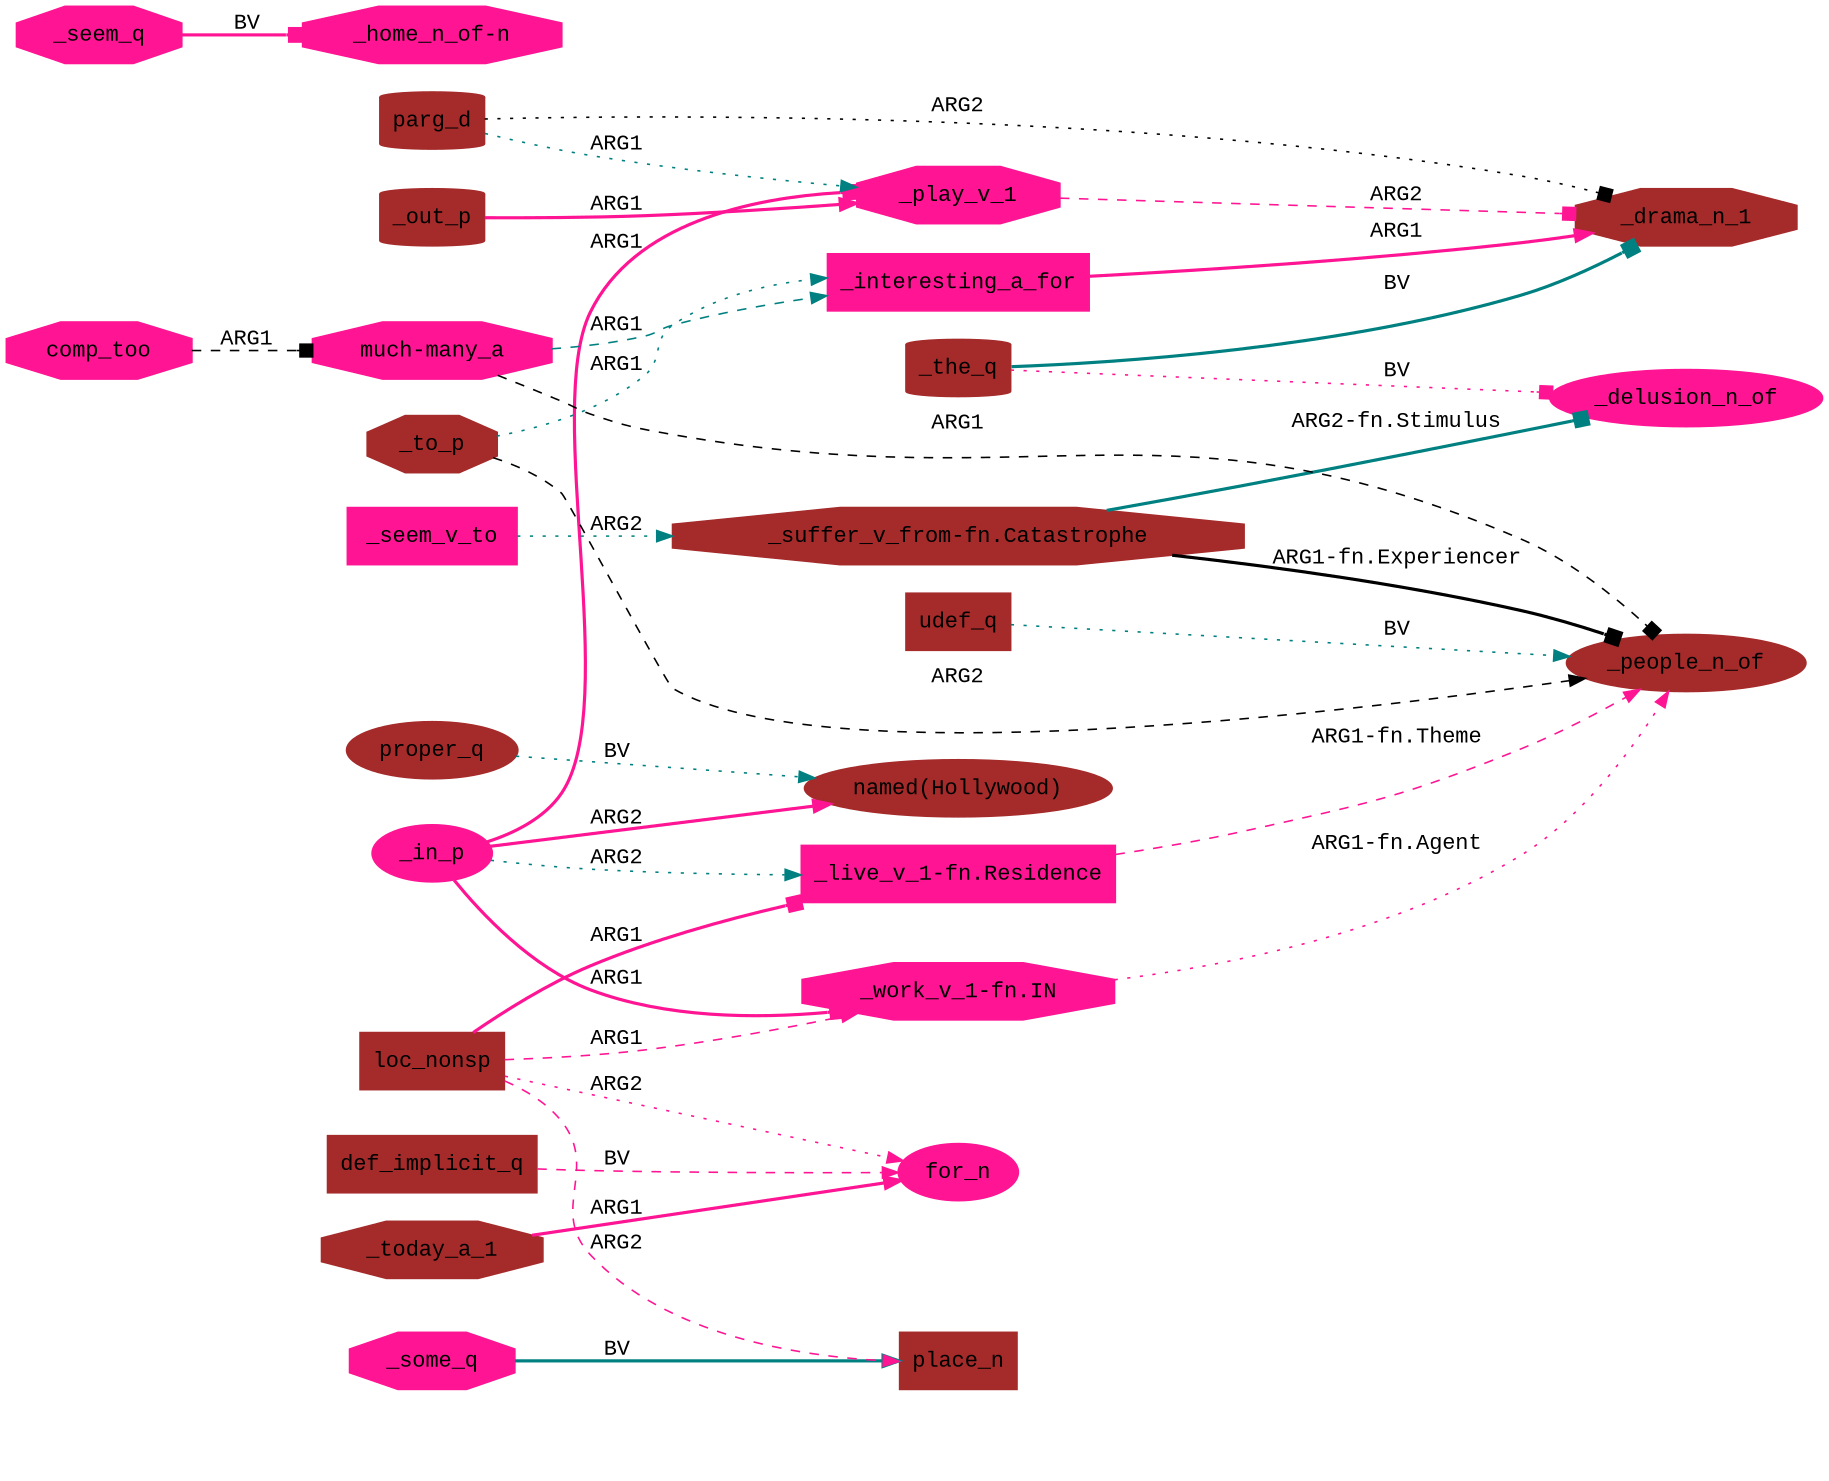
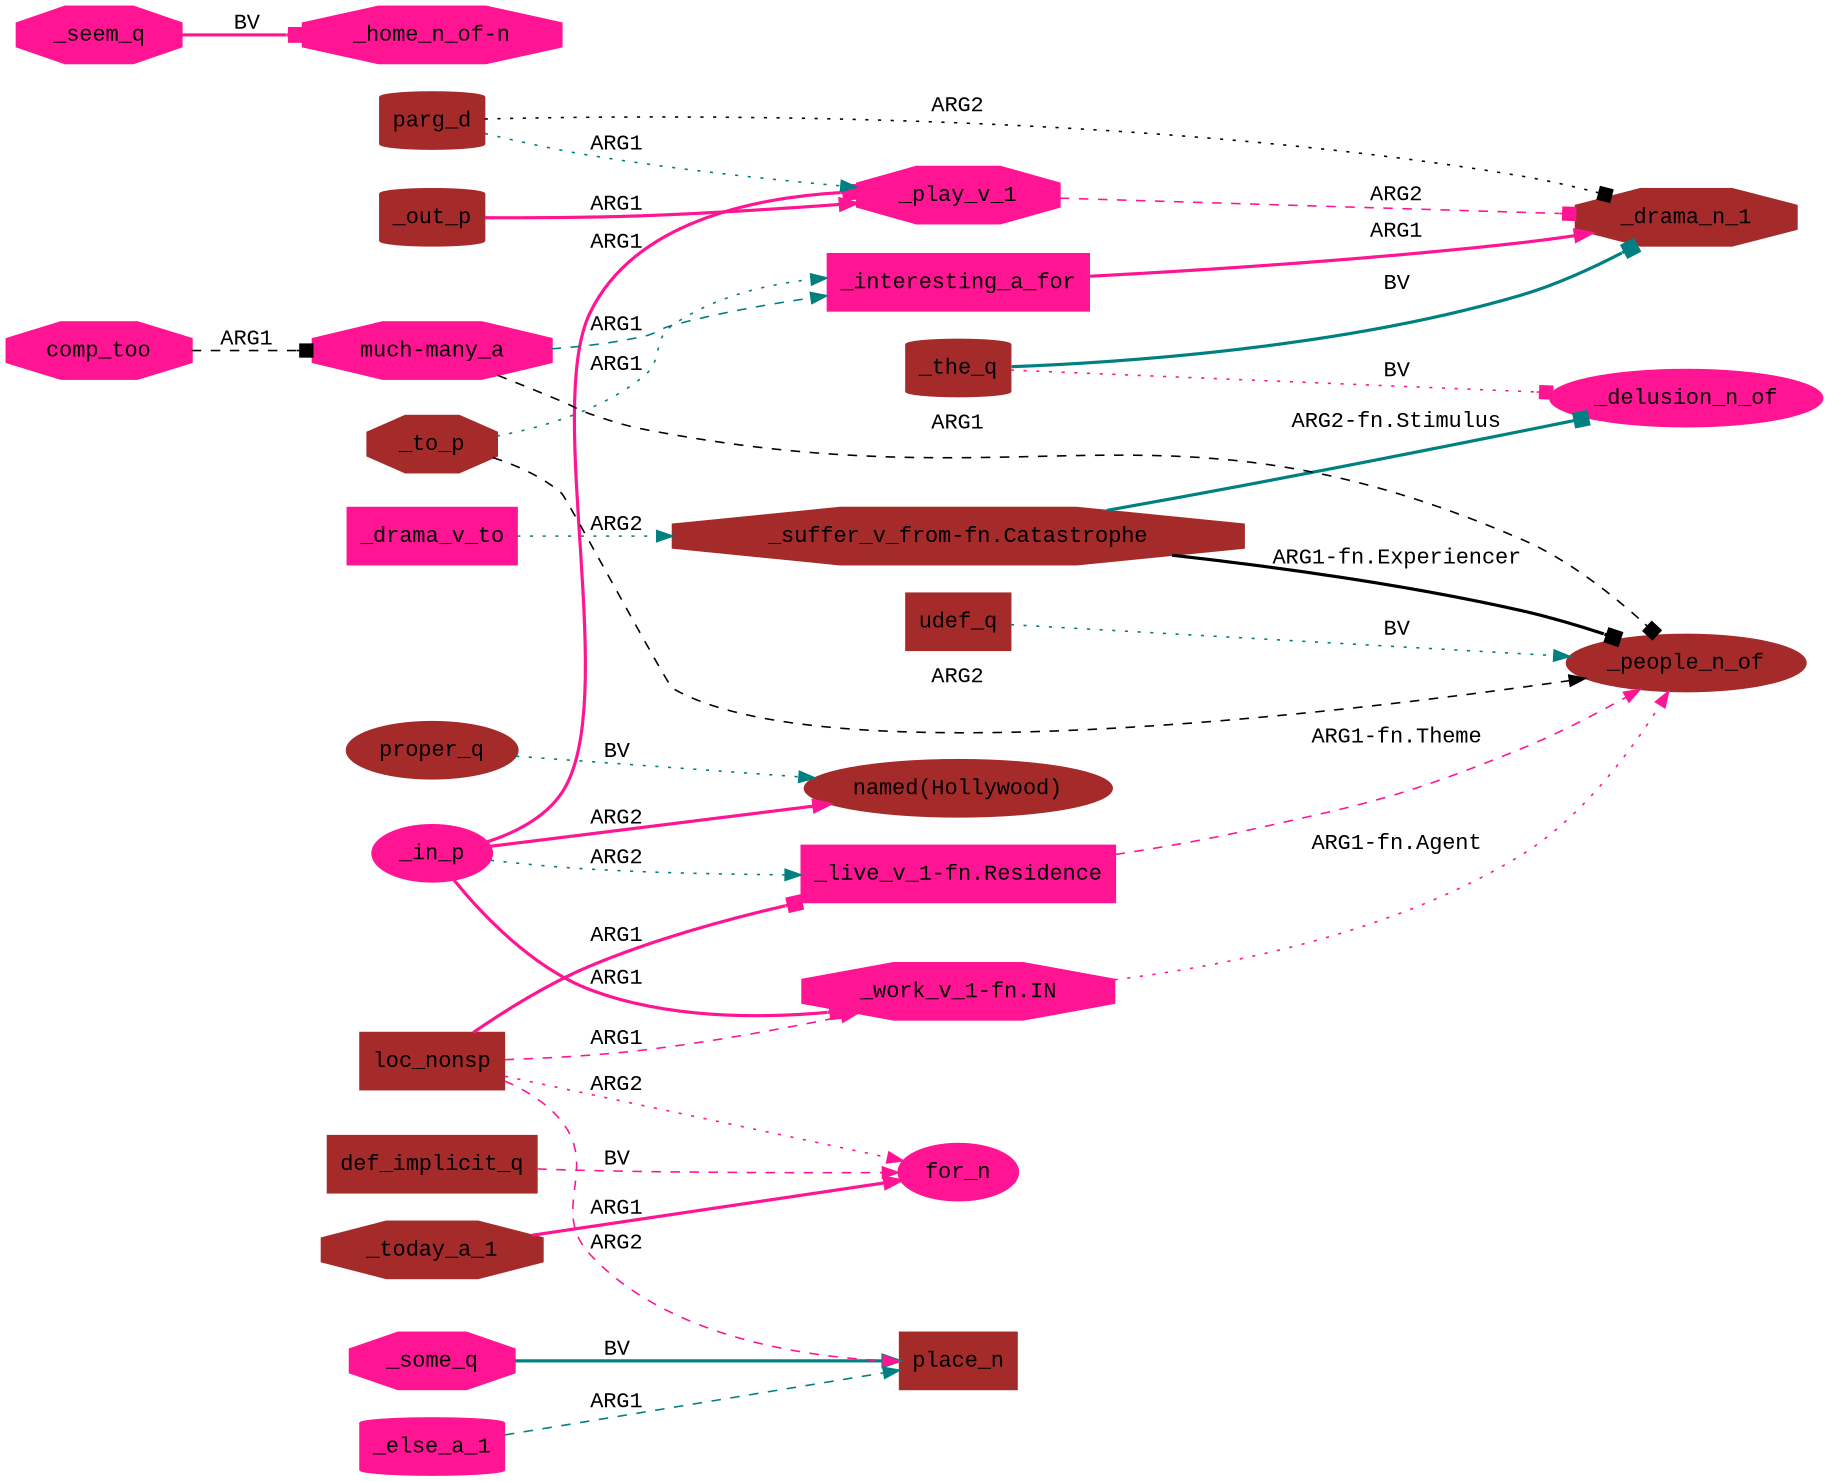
node "_seem_v_to": label "_seem_v_to" -> "_drama_v_to"
node "_else_a_1": added
